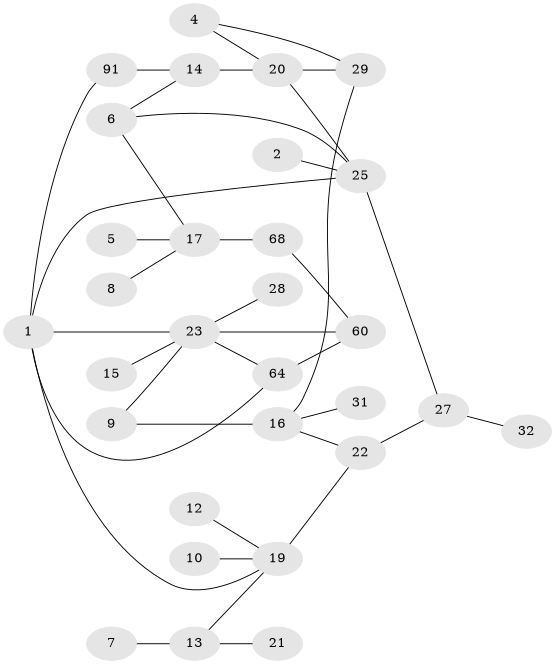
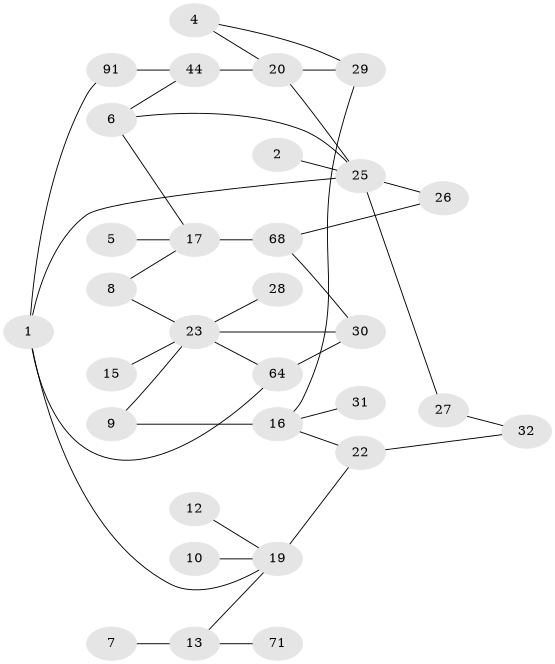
node "14": label "14" -> "44"
node "26": added
edge "1" -- "23": now "8" -- "23"
node "60": label "60" -> "30"
edge "27" -- "22": now "32" -- "22"
node "21": label "21" -> "71"
